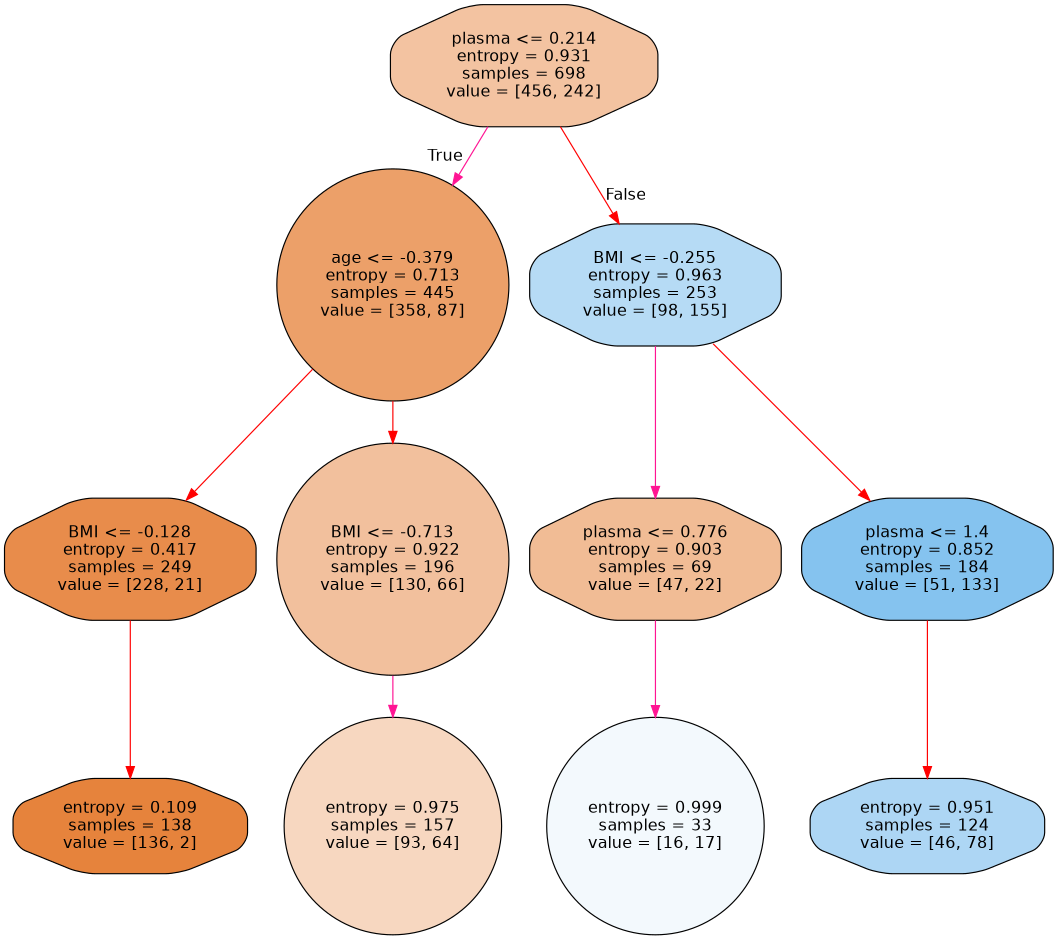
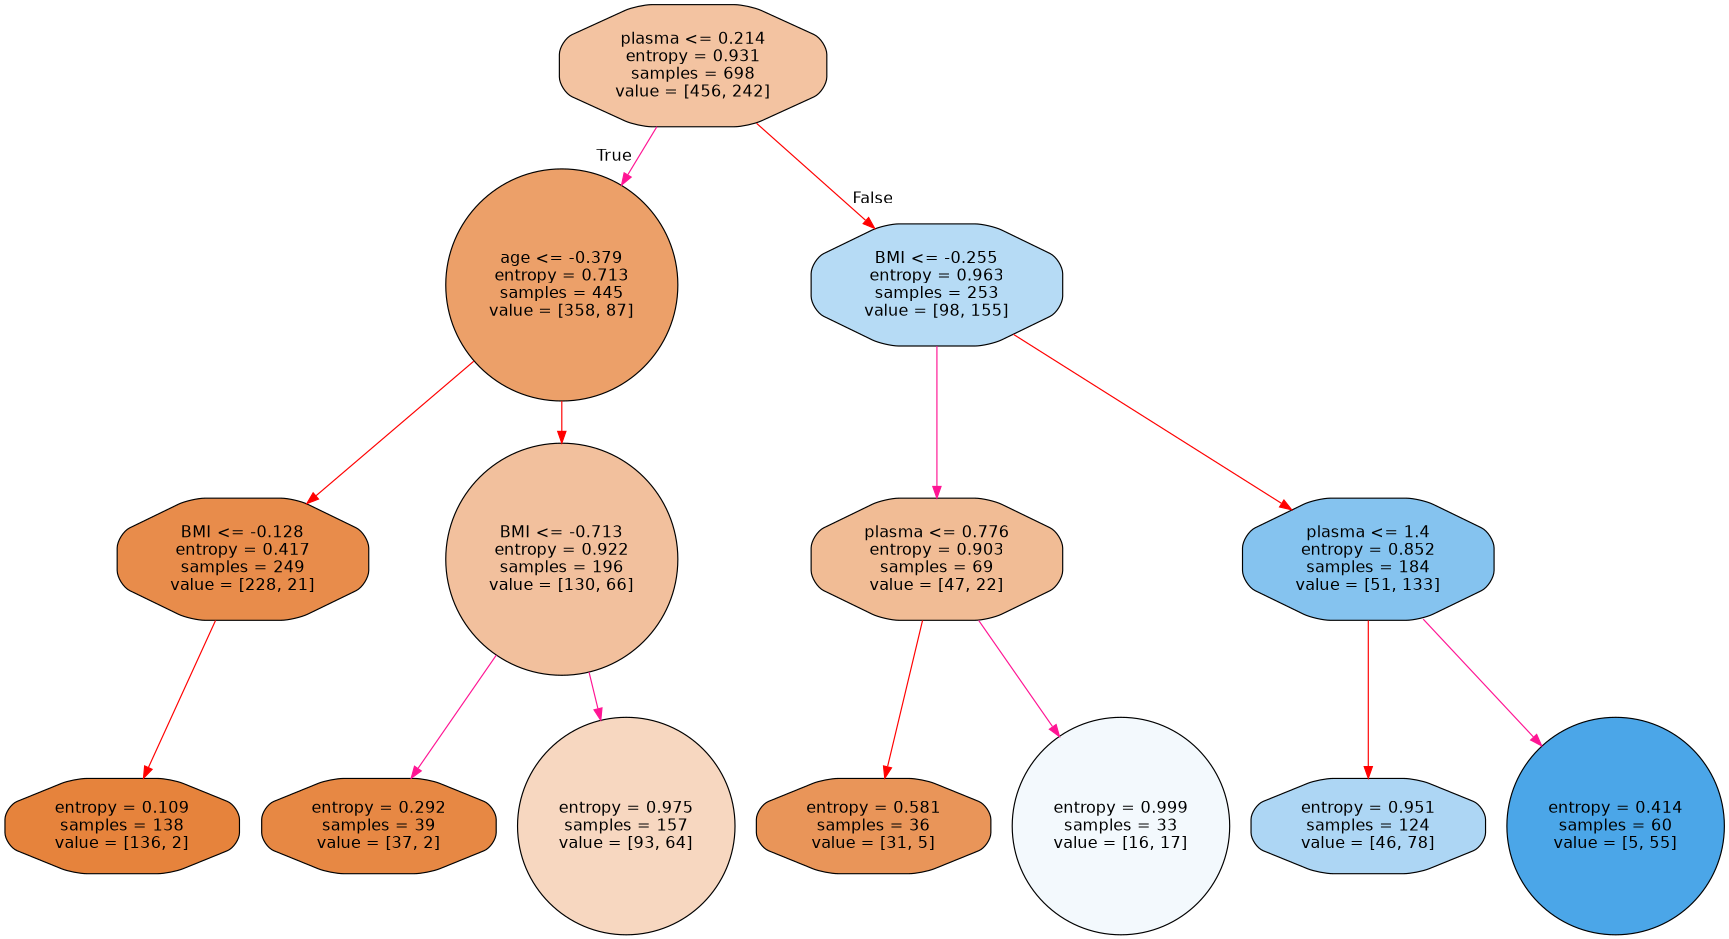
node "entropy = 0.292 samples = 39 value = [37, 2]": added
node "entropy = 0.581 samples = 36 value = [31, 5]": added
node "entropy = 0.414 samples = 60 value = [5, 55]": added
